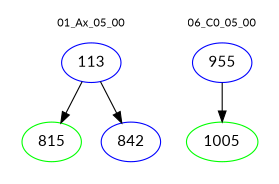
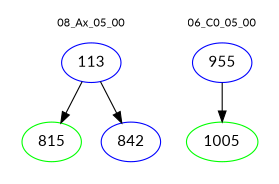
cluster "01_Ax_05_00": label "01_Ax_05_00" -> "08_Ax_05_00"
